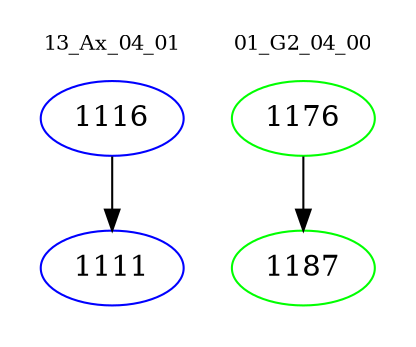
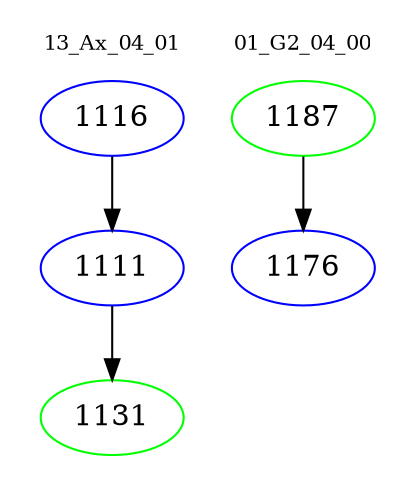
node "1176": color green -> blue
edge "1176" -> "1187": reversed
node "1131": added
